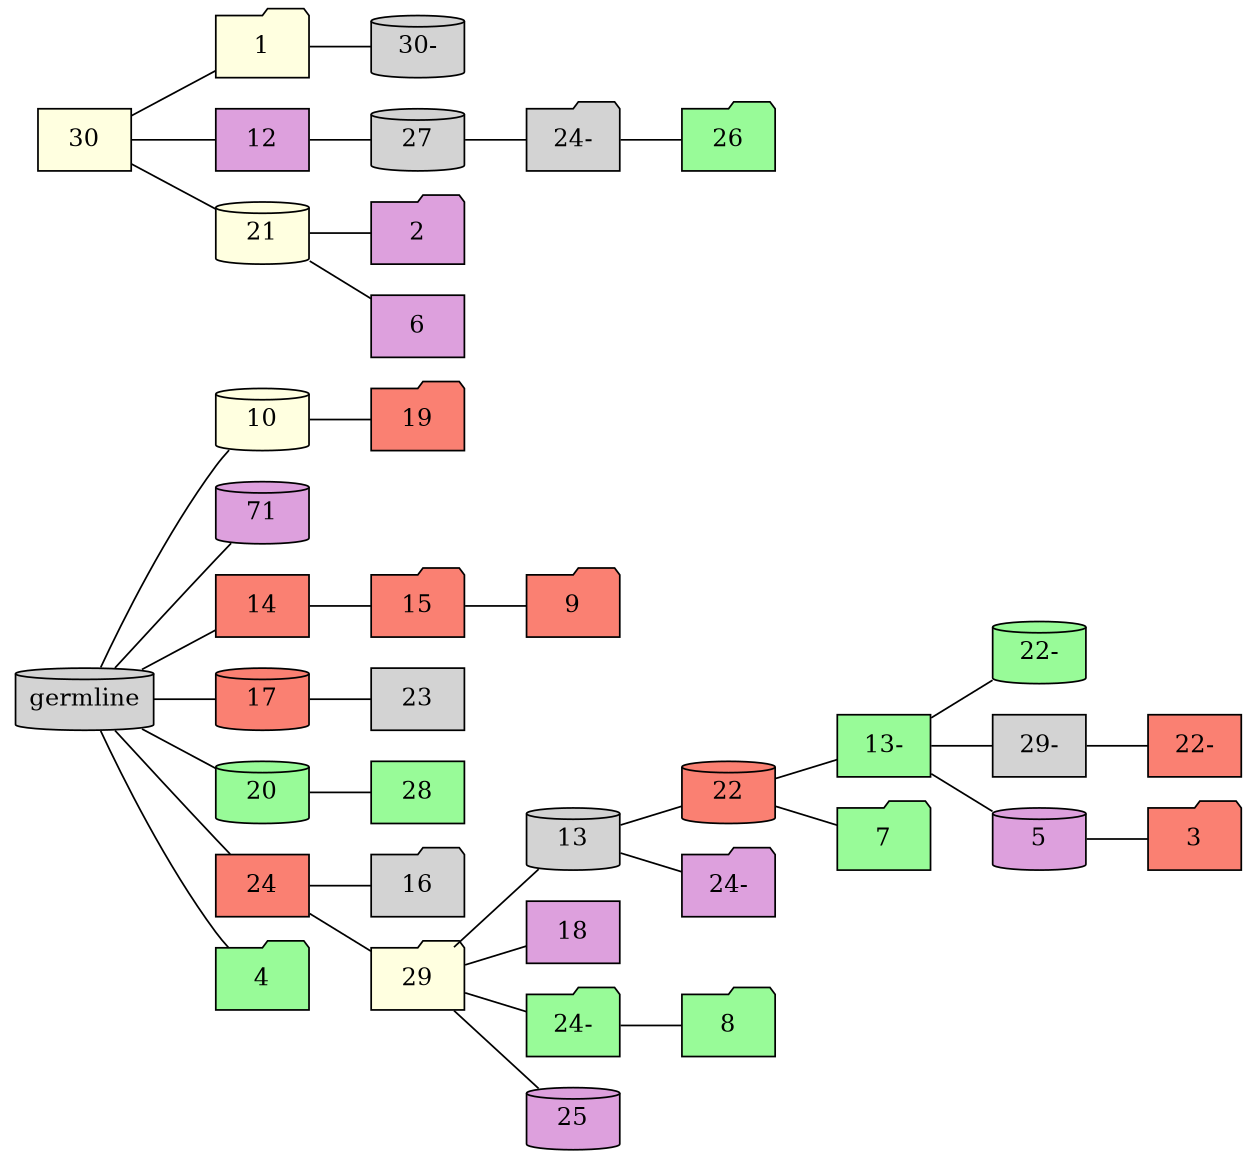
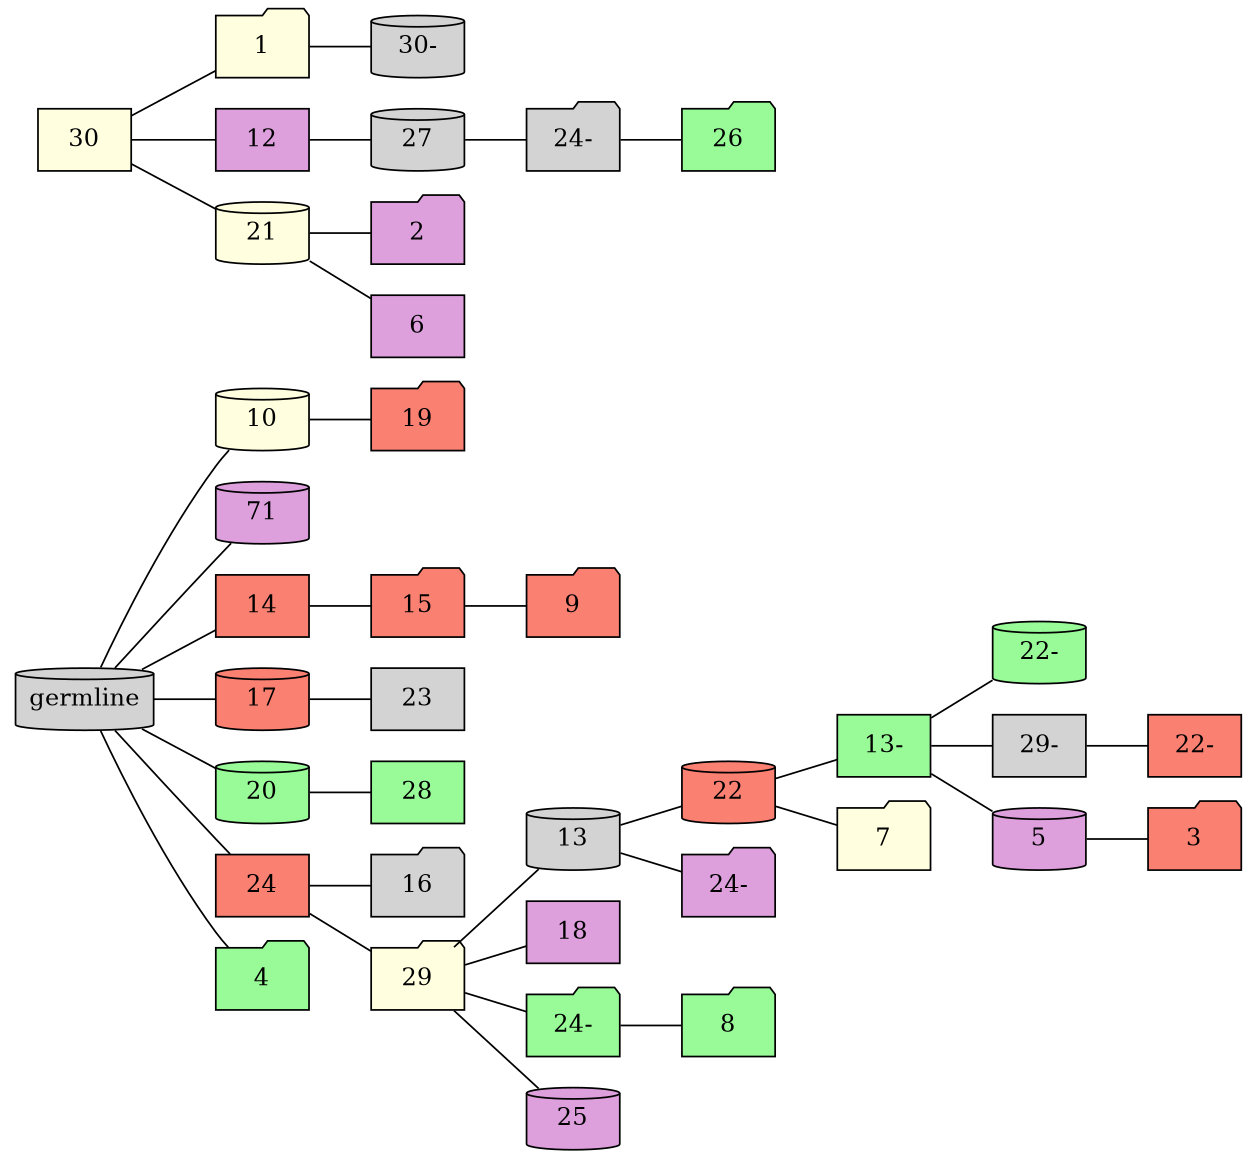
node "7": fillcolor palegreen -> lightyellow
